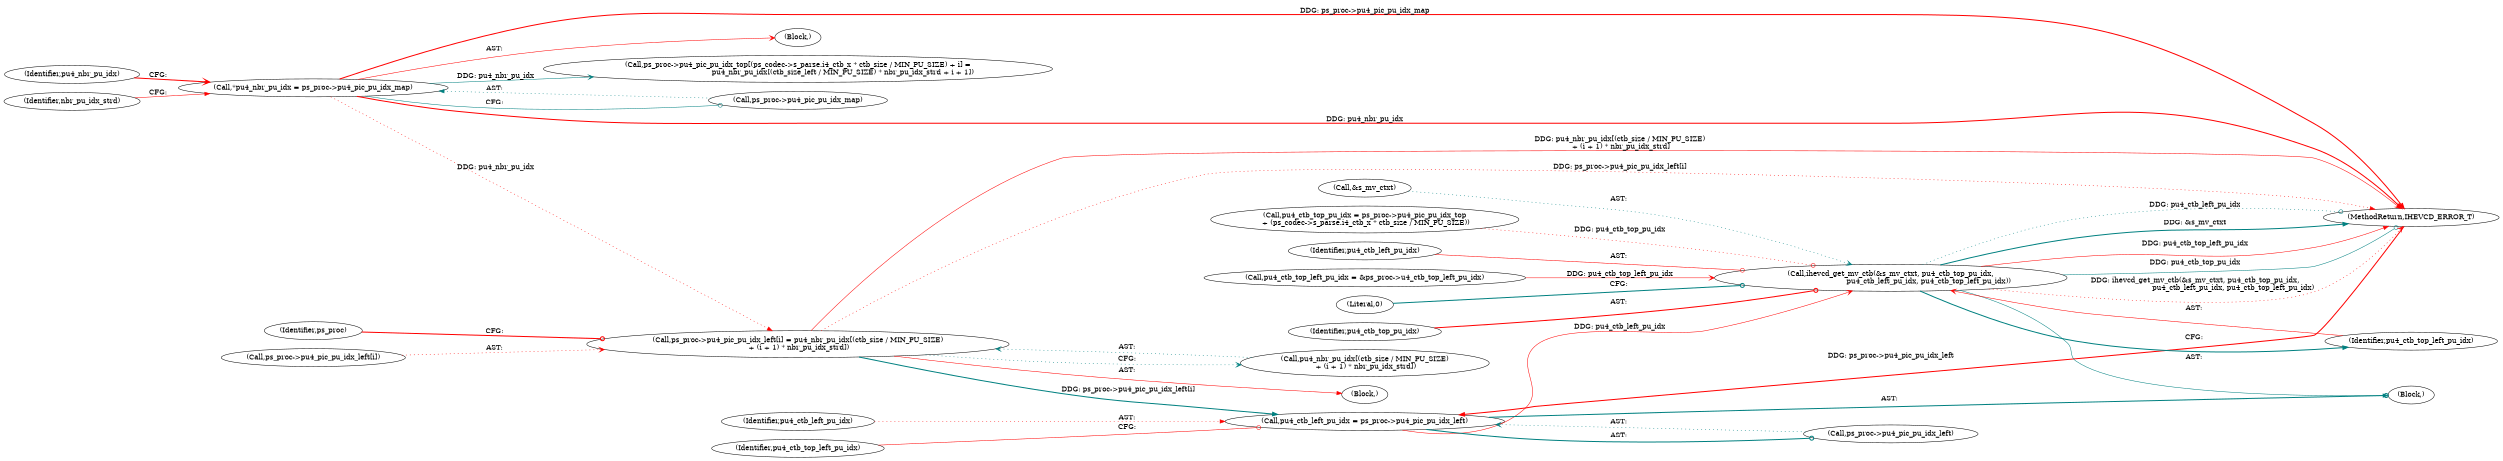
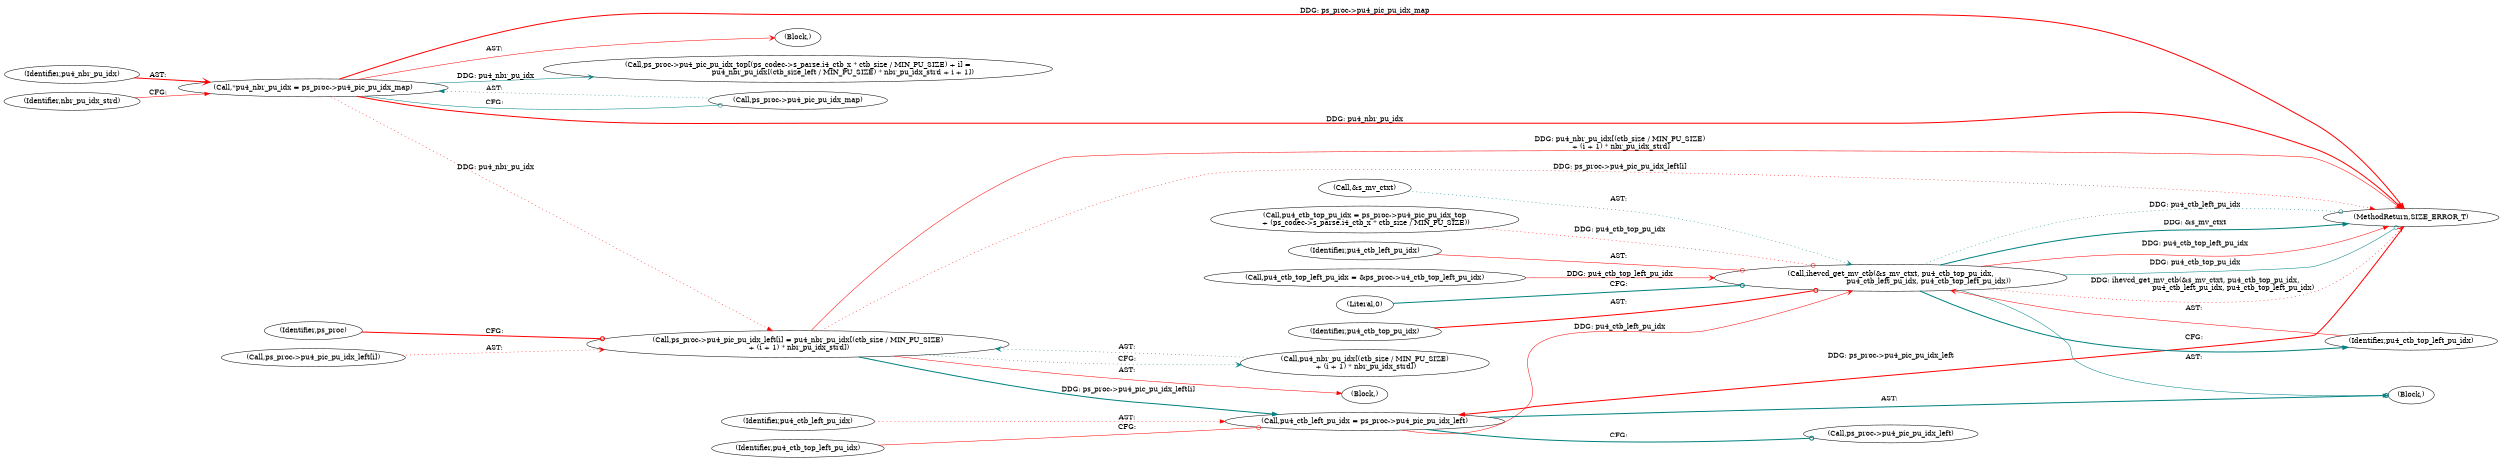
edge "(Identifier,pu4_nbr_pu_idx)" -> "(Call,*pu4_nbr_pu_idx = ps_proc->pu4_pic_pu_idx_map)": label "CFG: " -> "AST: "
node "(MethodReturn,IHEVCD_ERROR_T)": label "(MethodReturn,IHEVCD_ERROR_T)" -> "(MethodReturn,SIZE_ERROR_T)"
edge "(Call,ps_proc->pu4_pic_pu_idx_left)" -> "(Call,pu4_ctb_left_pu_idx = ps_proc->pu4_pic_pu_idx_left)": removed, label "AST:"
edge "(Call,pu4_ctb_left_pu_idx = ps_proc->pu4_pic_pu_idx_left)" -> "(Call,ps_proc->pu4_pic_pu_idx_left)": label "AST: " -> "CFG: "
